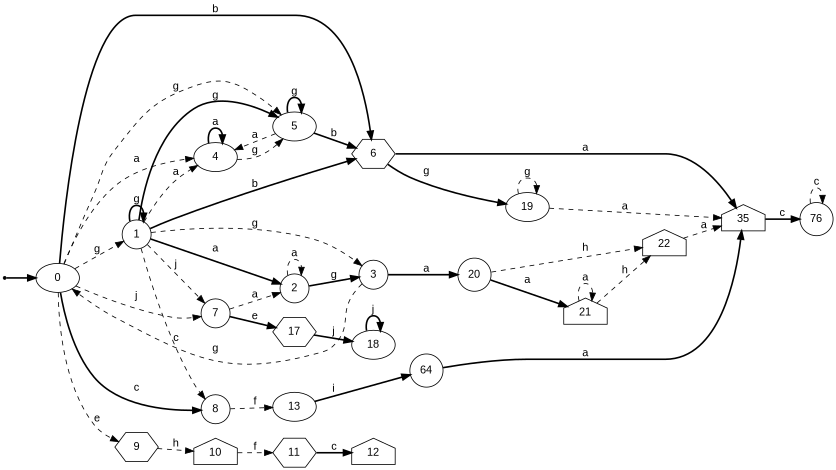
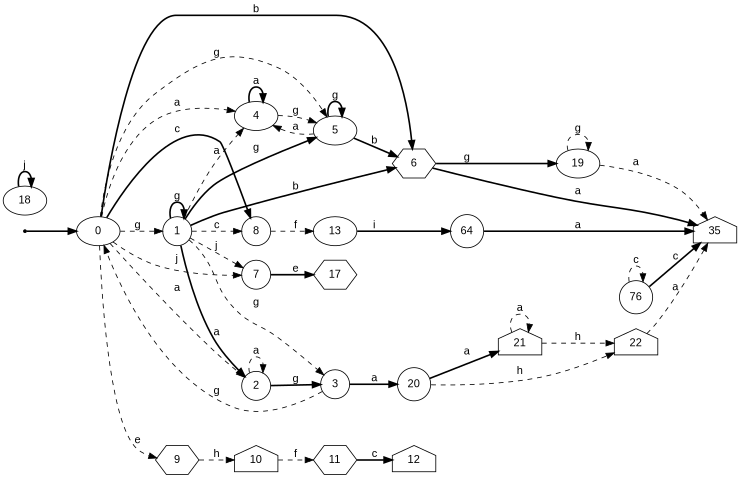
edge "35" -> "76": reversed
edge "7" -> "2": now "0" -> "2"
edge "17" -> "18": removed, label "j"
